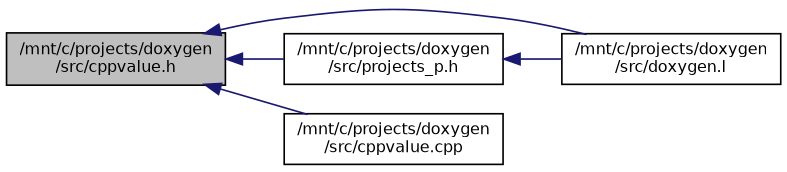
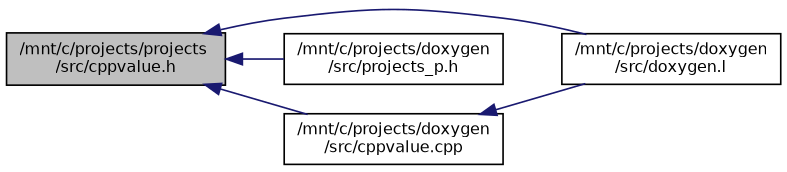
node "/mnt/c/projects/doxygen /src/cppvalue.h": label "/mnt/c/projects/doxygen /src/cppvalue.h" -> "/mnt/c/projects/projects /src/cppvalue.h"
edge "/mnt/c/projects/doxygen /src/doxygen.l" -> "/mnt/c/projects/doxygen /src/projects_p.h": now "/mnt/c/projects/doxygen /src/doxygen.l" -> "/mnt/c/projects/doxygen /src/cppvalue.cpp"
